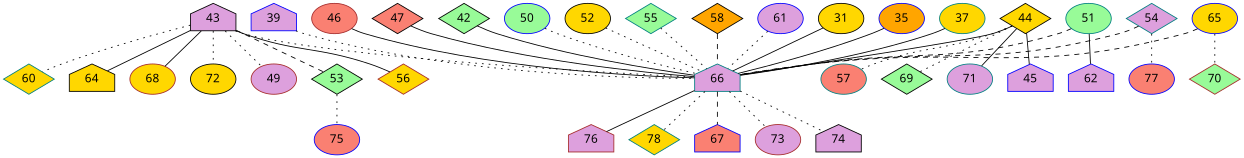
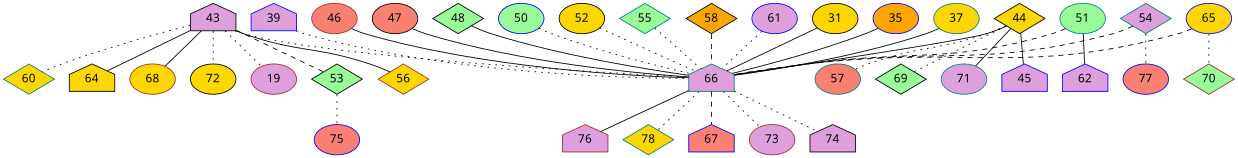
node "47": shape diamond -> ellipse
node "42": label "42" -> "48"
node "49": label "49" -> "19"
